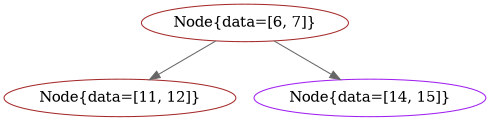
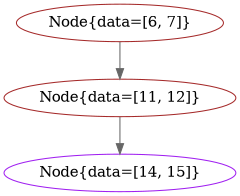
edge "Node{data=[6, 7]}" -> "Node{data=[14, 15]}": now "Node{data=[11, 12]}" -> "Node{data=[14, 15]}"
